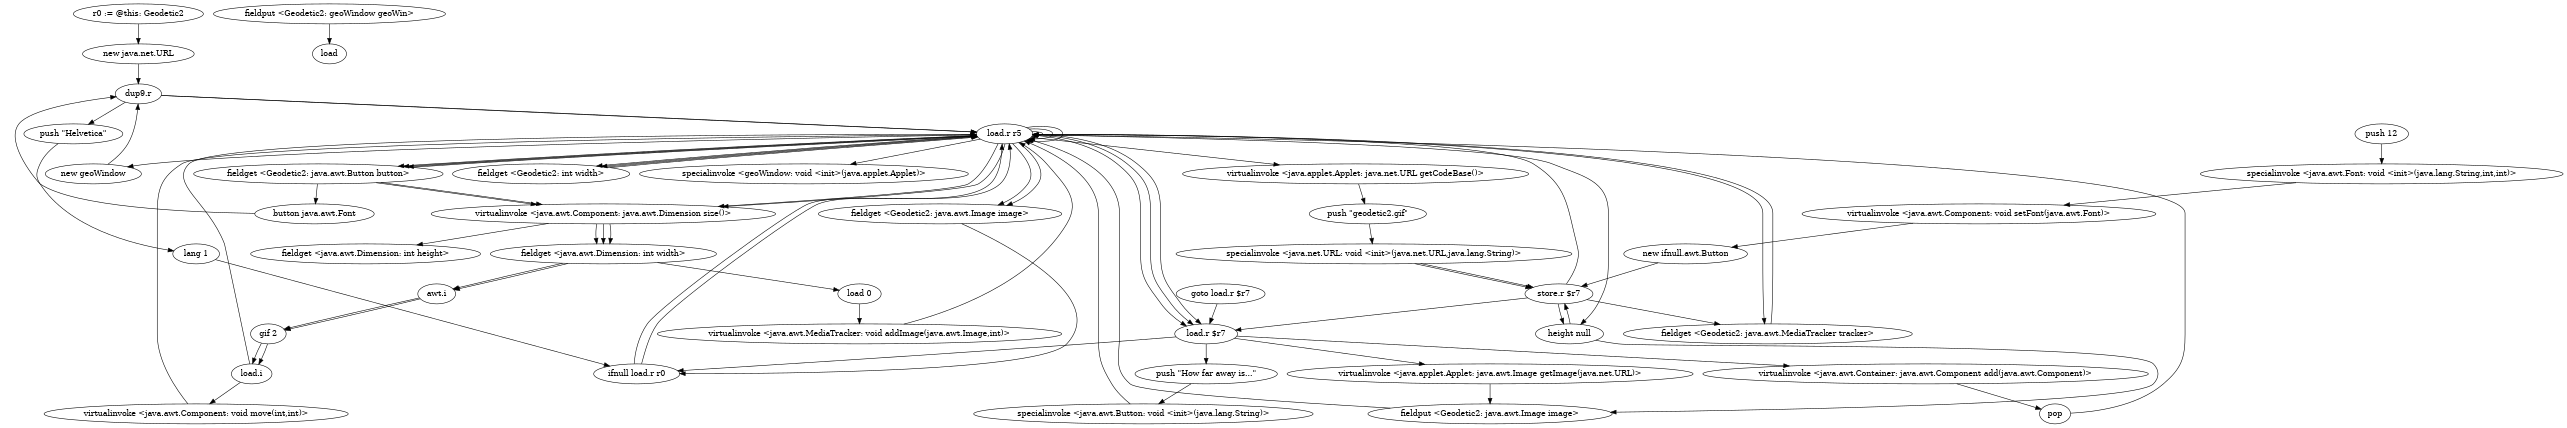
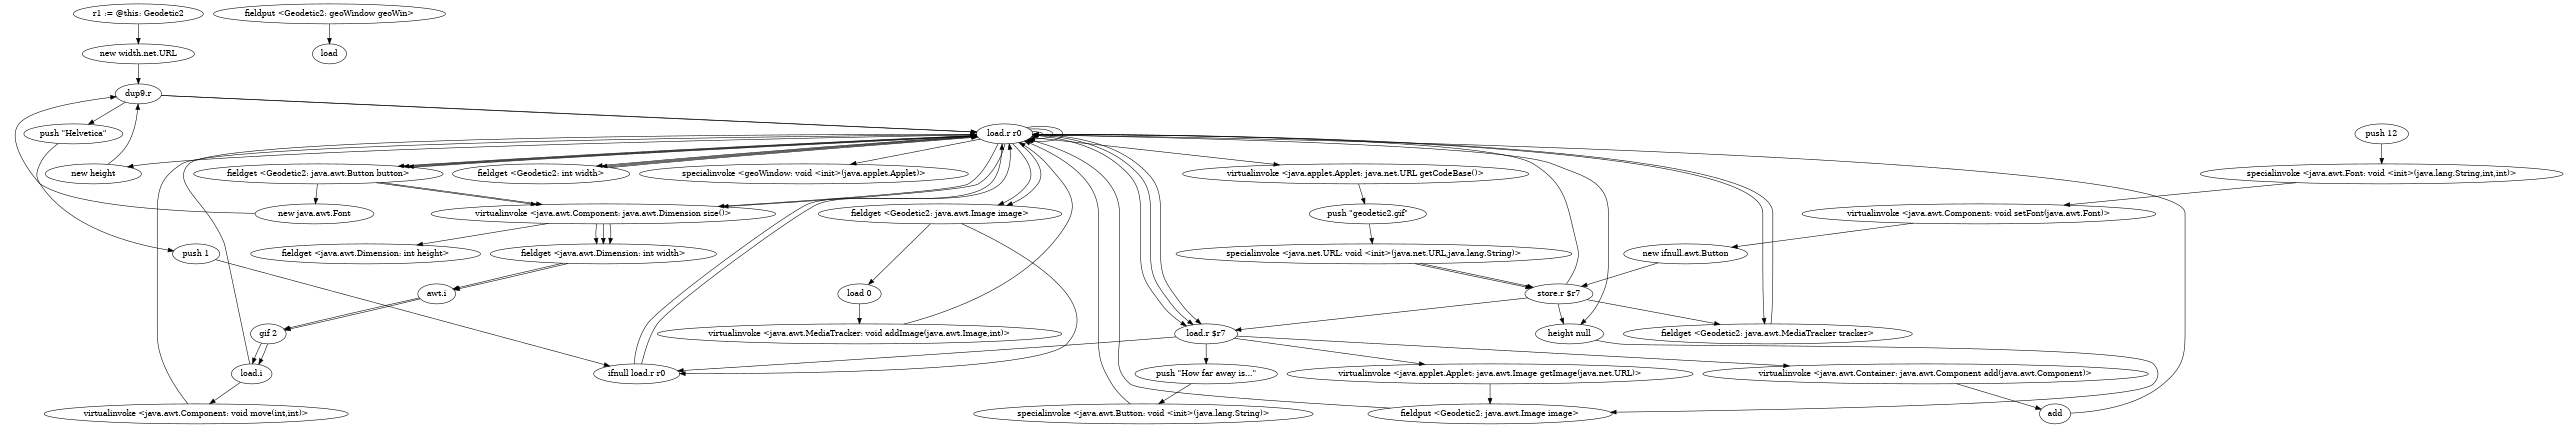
node "r0 := @this: Geodetic2": label "r0 := @this: Geodetic2" -> "r1 := @this: Geodetic2"
node "new java.net.URL": label "new java.net.URL" -> "new width.net.URL"
node "load.r r5": label "load.r r5" -> "load.r r0"
node "new geoWindow": label "new geoWindow" -> "new height"
node "button java.awt.Font": label "button java.awt.Font" -> "new java.awt.Font"
node "lang 1": label "lang 1" -> "push 1"
edge "fieldget <java.awt.Dimension: int width>" -> "load 0": now "fieldget <Geodetic2: java.awt.Image image>" -> "load 0"
node "goto load.r $r7": removed
edge "height null" -> "store.r $r7": removed
node "pop": label "pop" -> "add"
